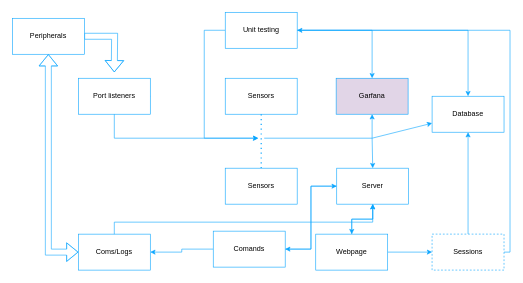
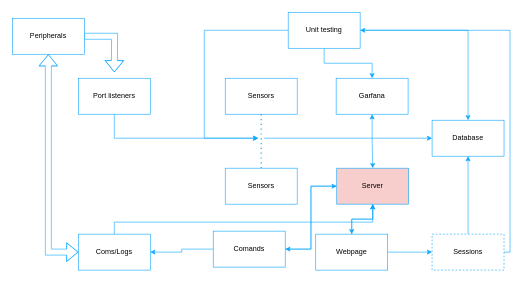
node "Unit testing": moved (261, 30) -> (324, 30)
node "Garfana": fillcolor #e1d5e7 -> #ffffff
node "Database": moved (468, 114) -> (468, 138)
node "Server": fillcolor #ffffff -> #f8cecc
